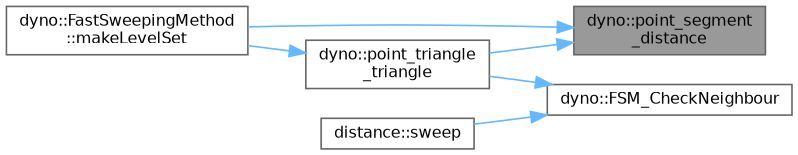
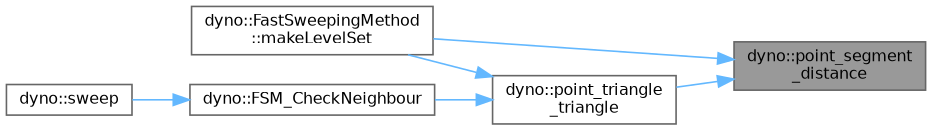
edge "dyno::point_triangle _triangle" -> "dyno::FSM_CheckNeighbour": reversed
node "distance::sweep": label "distance::sweep" -> "dyno::sweep"
